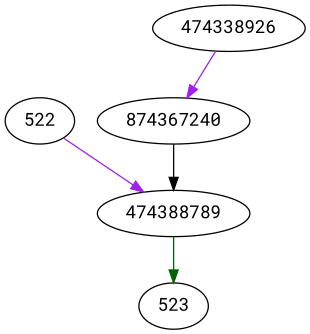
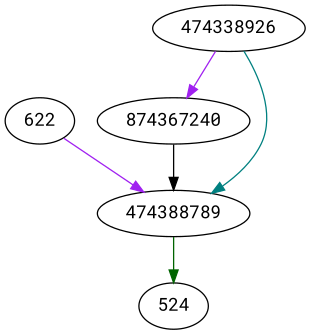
node "522": label "522" -> "622"
edge "474338926" -> "474388789": added
node "523": label "523" -> "524"
